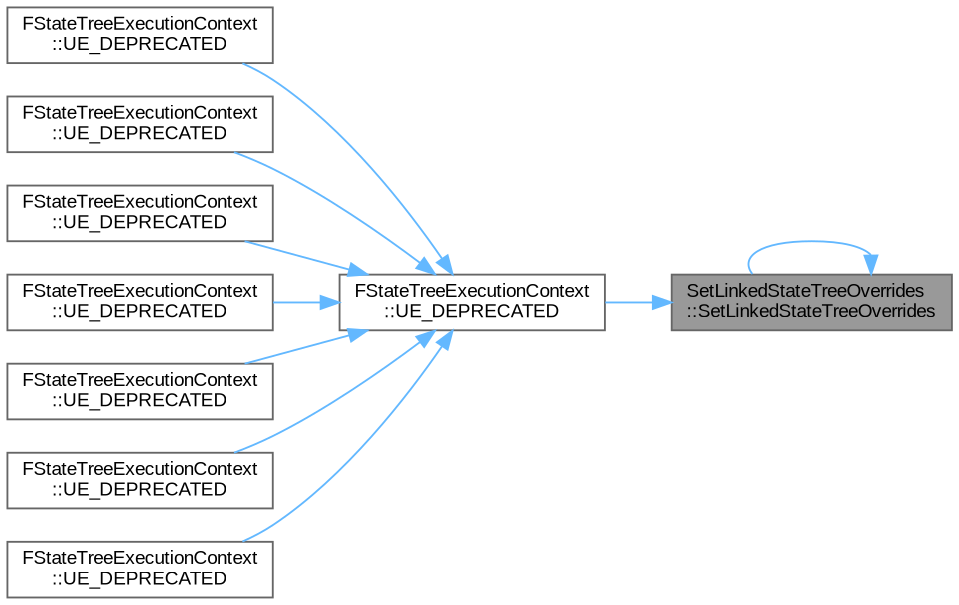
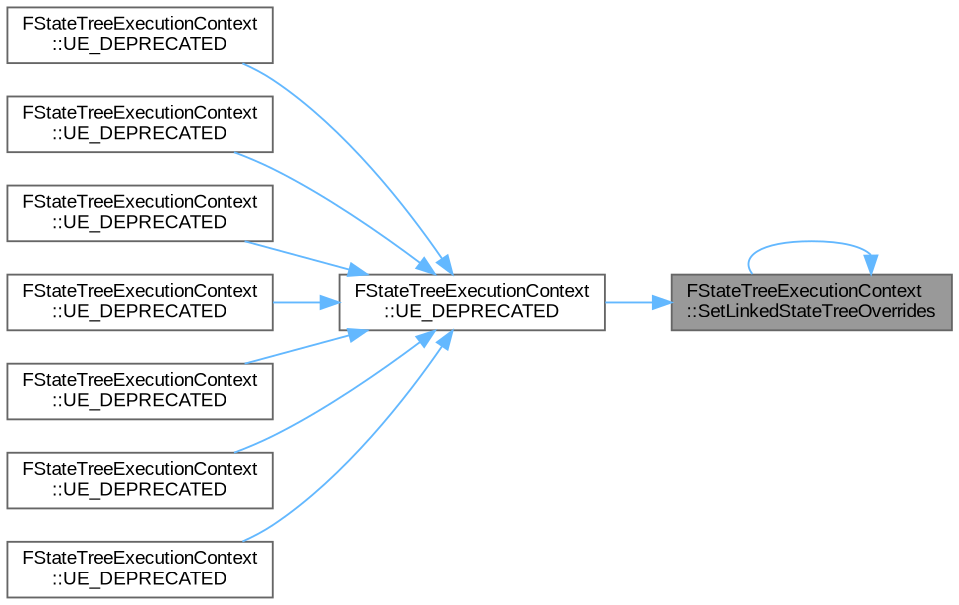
node "SetLinkedStateTreeOverrides ::SetLinkedStateTreeOverrides": label "SetLinkedStateTreeOverrides ::SetLinkedStateTreeOverrides" -> "FStateTreeExecutionContext ::SetLinkedStateTreeOverrides"
